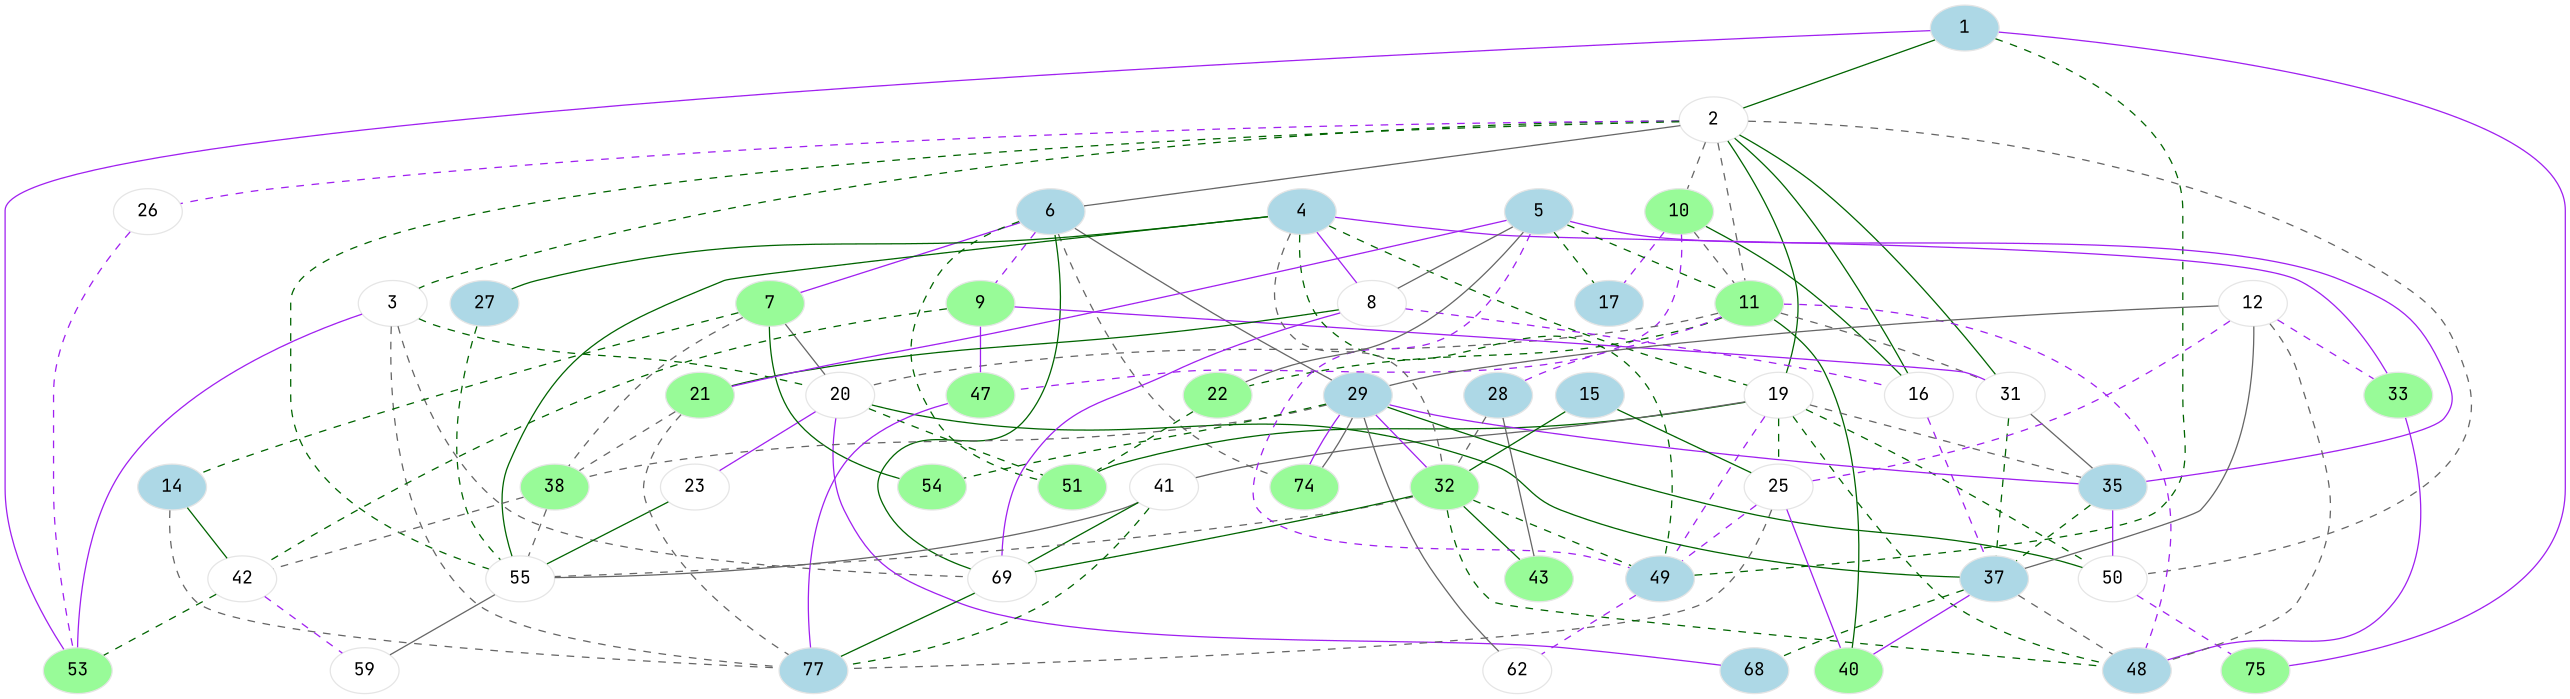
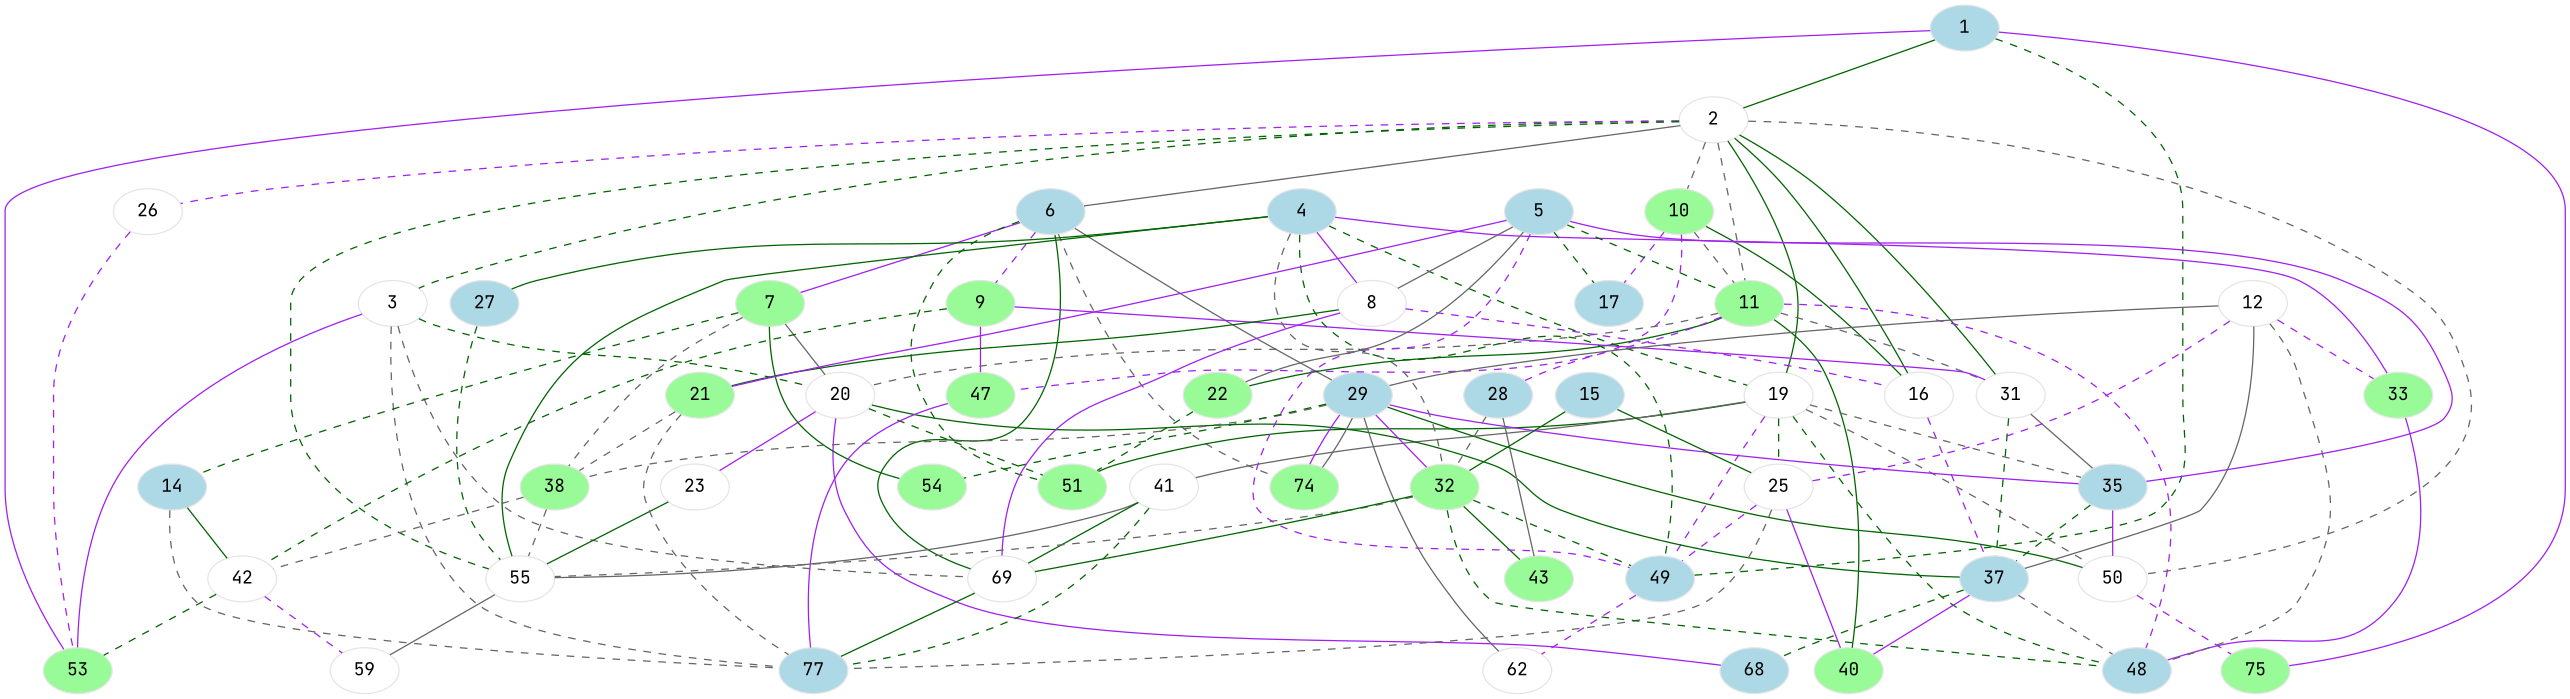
edge "11" -- "22": style dashed -> solid
edge "19" -- "50": color darkgreen -> gray40
